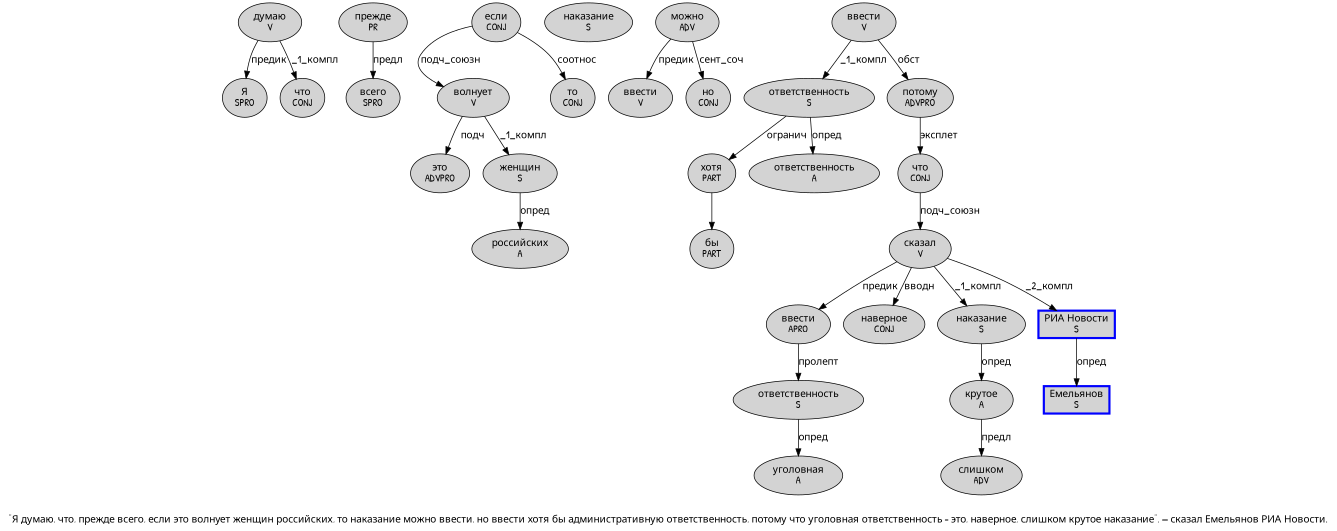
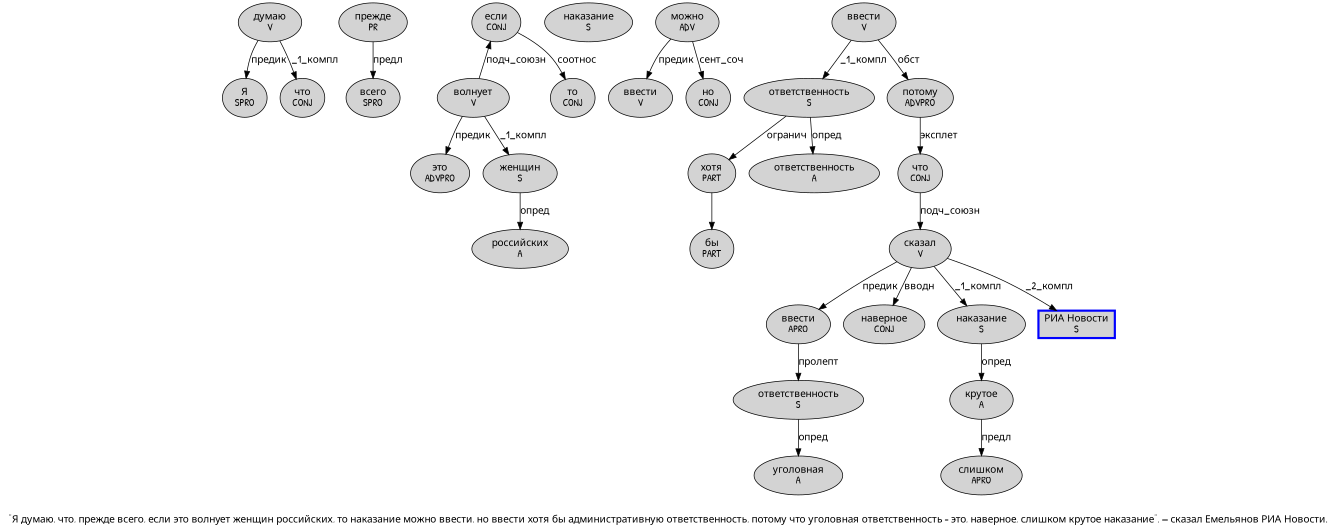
edge "если CONJ" -> "волнует V": reversed
edge "волнует V" -> "это ADVPRO": label "подч" -> "предик"
node "Емельянов S": removed
node "слишком ADV": label "слишком ADV" -> "слишком APRO"
